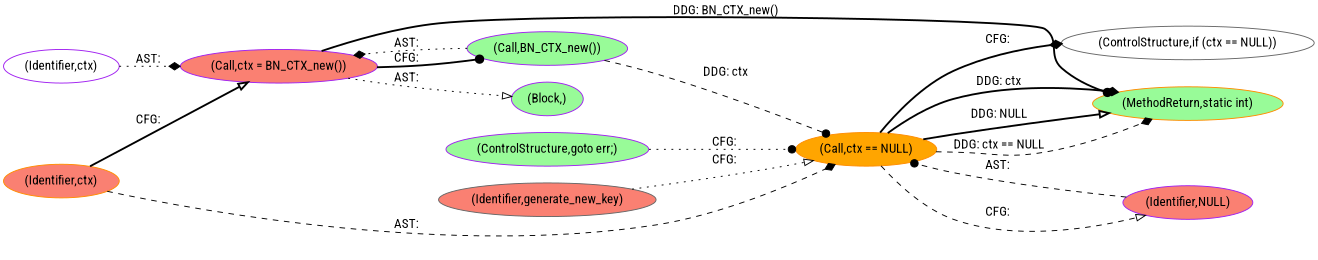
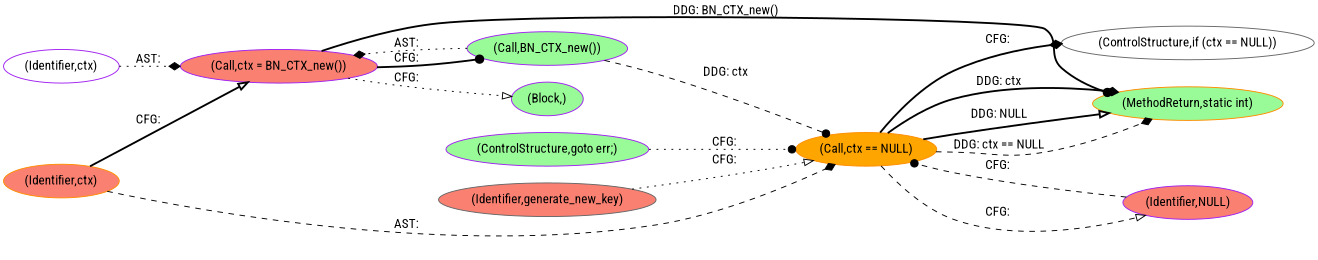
edge "(Call,ctx = BN_CTX_new())" -> "(Block,)": label "AST: " -> "CFG: "
edge "(Identifier,NULL)" -> "(Call,ctx == NULL)": label "AST: " -> "CFG: "
